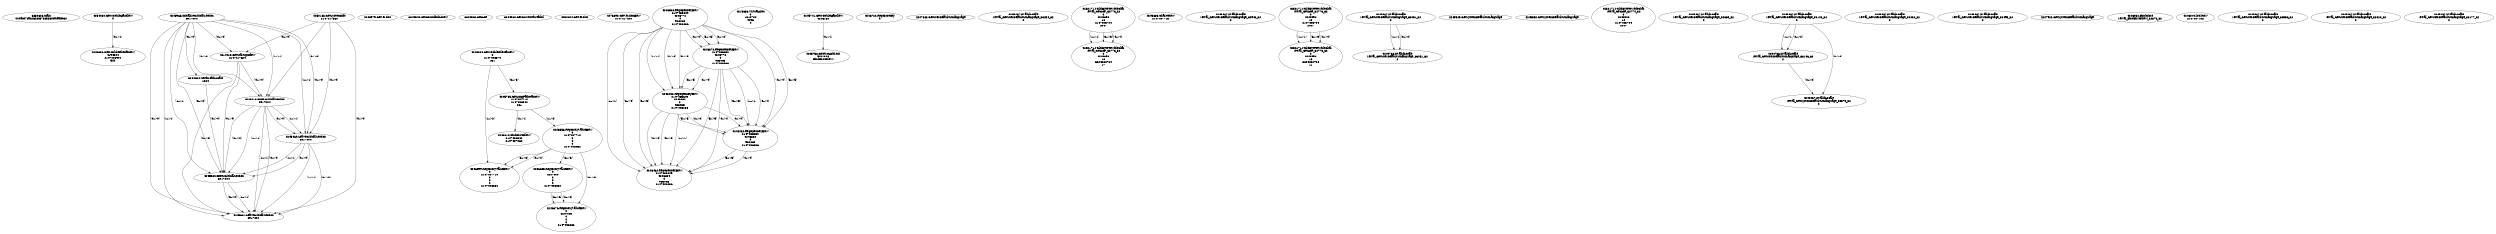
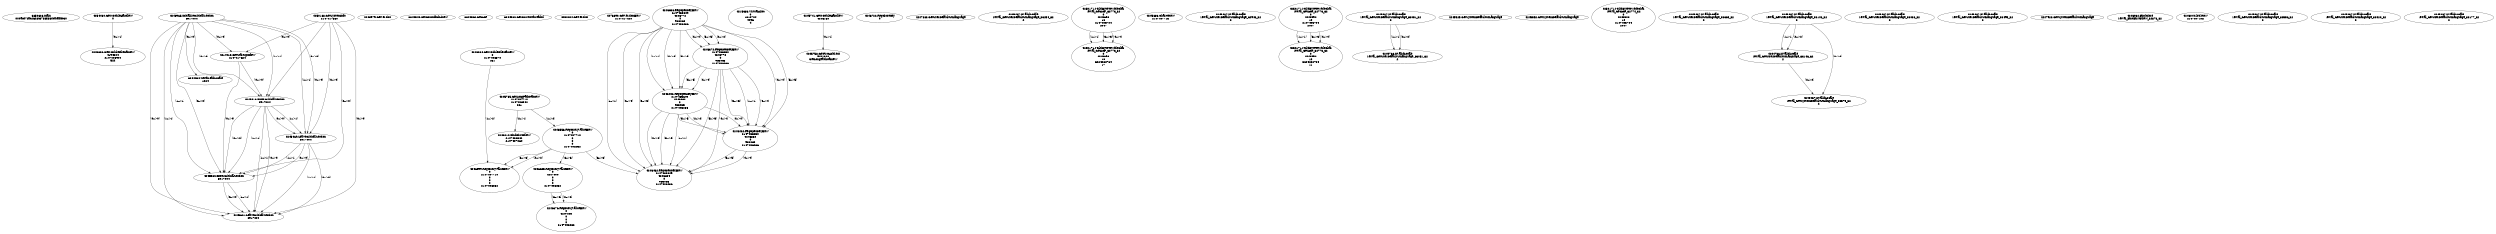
node "4245758.GetProcAddress 9441320 FindFirstFileW": label "4245758.GetProcAddress 9441320 FindFirstFileW" -> "4245758.GetProcAddress 9441320 GetLongPathNameW"
edge "4248064.GetModuleFileNameW 0 2147408370 261" -> "4245785.GetLongPathNameW 2147407710 2147406542 261": removed, label "(3-->3)"
edge "6844434.SetThreadLocale 1024" -> "4245580.EnterCriticalSection 6917004": now "4250188.GetSystemInfo 2147417660" -> "4245580.EnterCriticalSection 6917004"
edge "4214413.GetStartupInfoW 2147417624" -> "4245621.LeaveCriticalSection 6917004": removed, label "(0-->0)"
edge "4246556.RegQueryValueExW 0 2147407710 0 0 0 2147408232" -> "4246676.RegQueryValueExW 0 4247000 0 0 0 2147408232": now "4246556.RegQueryValueExW 0 2147407710 0 0 0 2147408232" -> "4246462.RegOpenKeyExW 2147483649 4246884 0 983065 2147408236"
